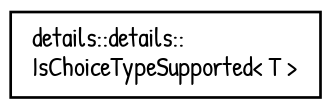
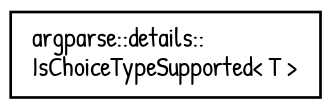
node "details::details:: IsChoiceTypeSupported< T >": label "details::details:: IsChoiceTypeSupported< T >" -> "argparse::details:: IsChoiceTypeSupported< T >"
